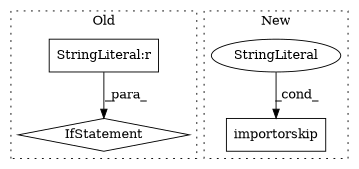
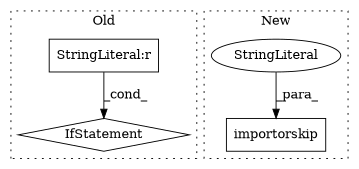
edge "StringLiteral:r" -> "IfStatement": label "_para_" -> "_cond_"
edge "StringLiteral" -> "importorskip": label "_cond_" -> "_para_"
